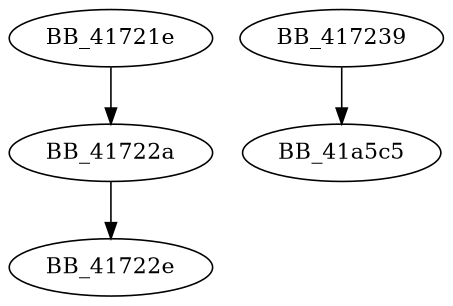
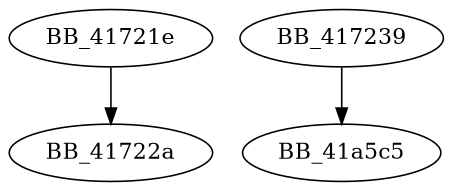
node "BB_41722e": removed
